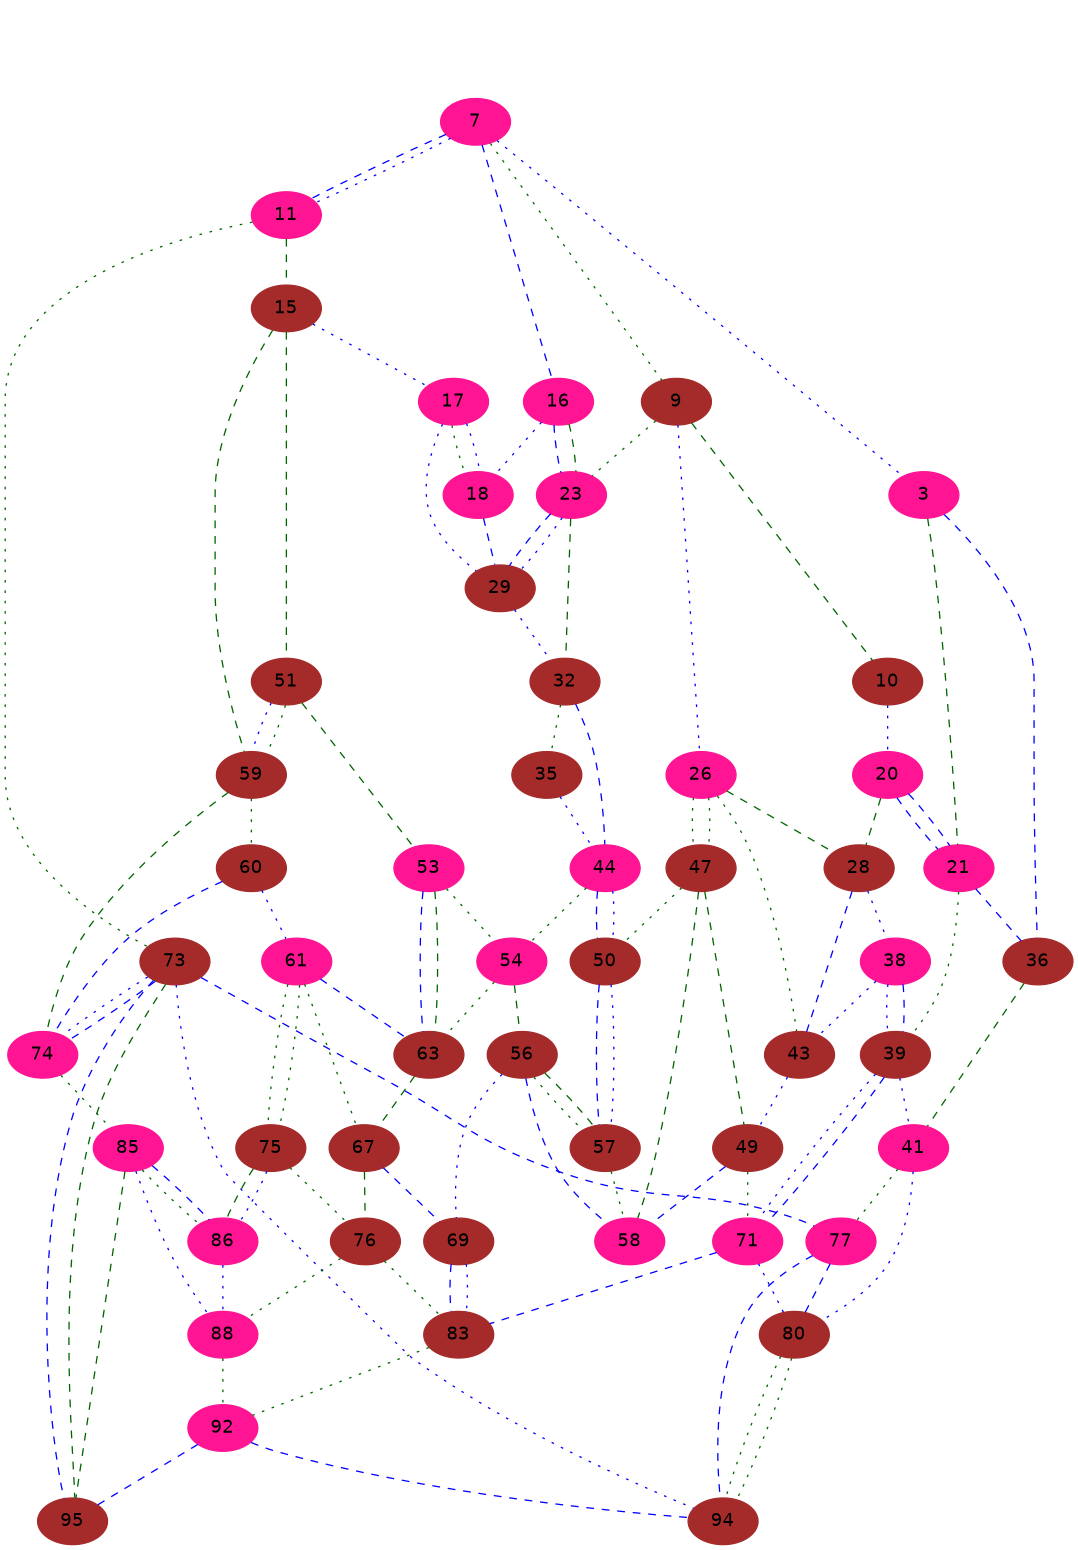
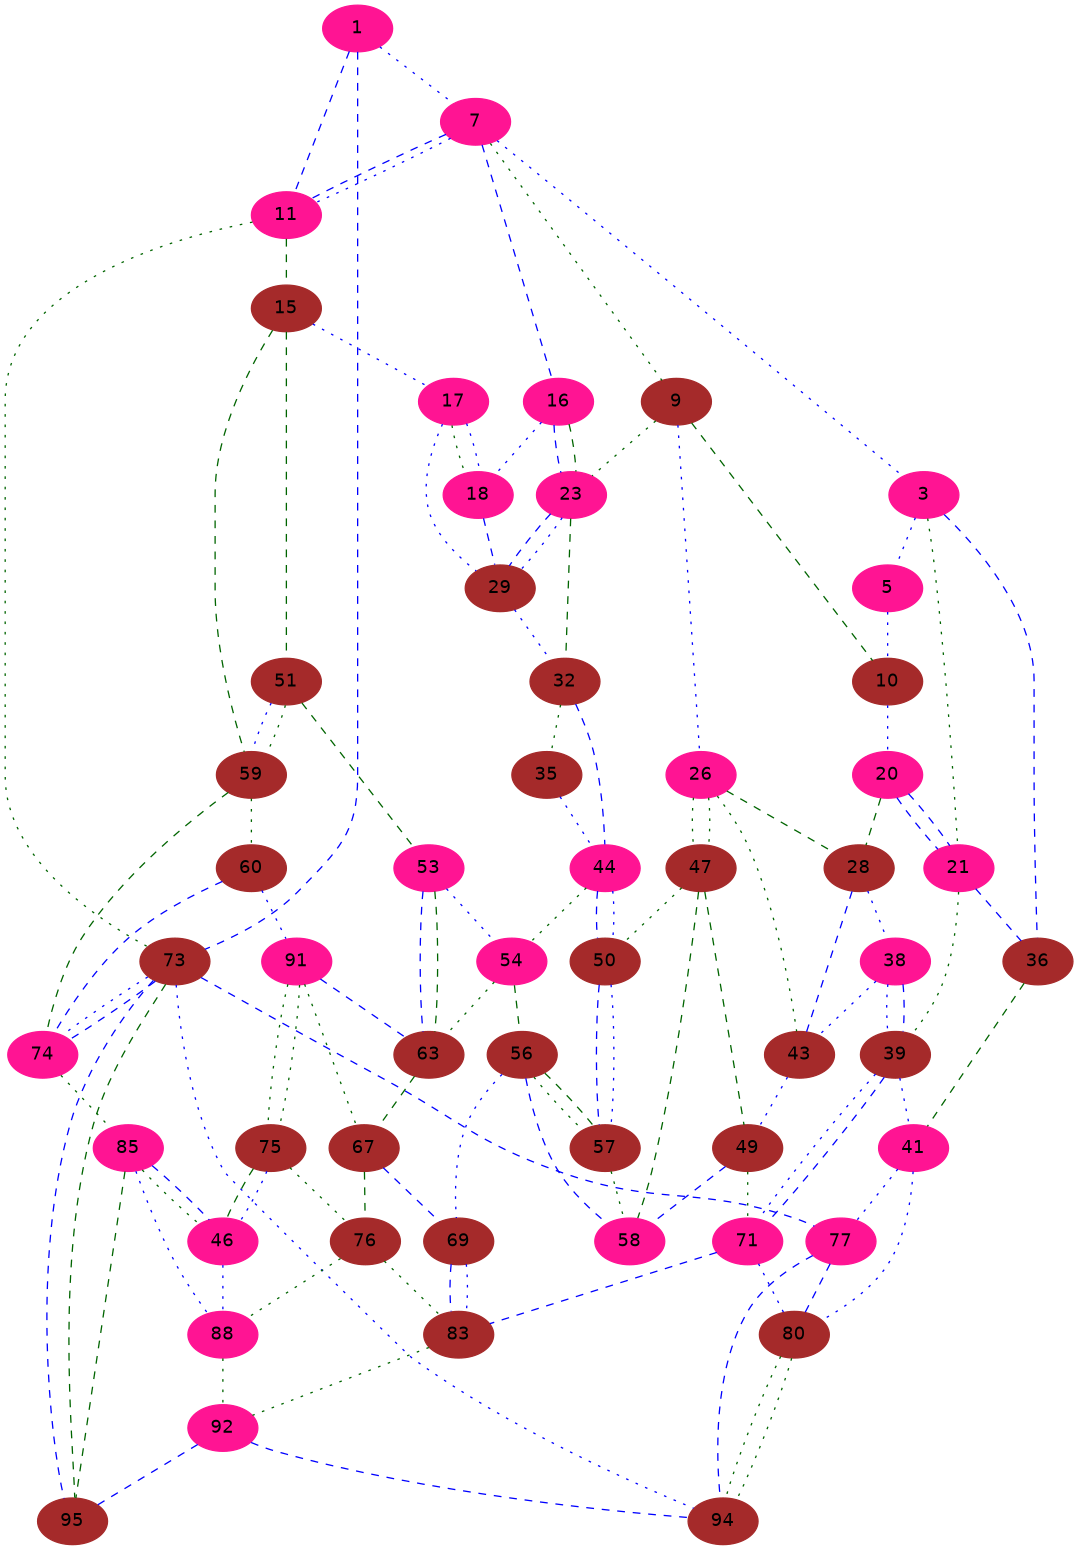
node "1": added
node "5": added
edge "3" -- "21": style dashed -> dotted
edge "53" -- "54": color darkgreen -> blue
node "61": label "61" -> "91"
edge "41" -- "77": color darkgreen -> blue
node "86": label "86" -> "46"
